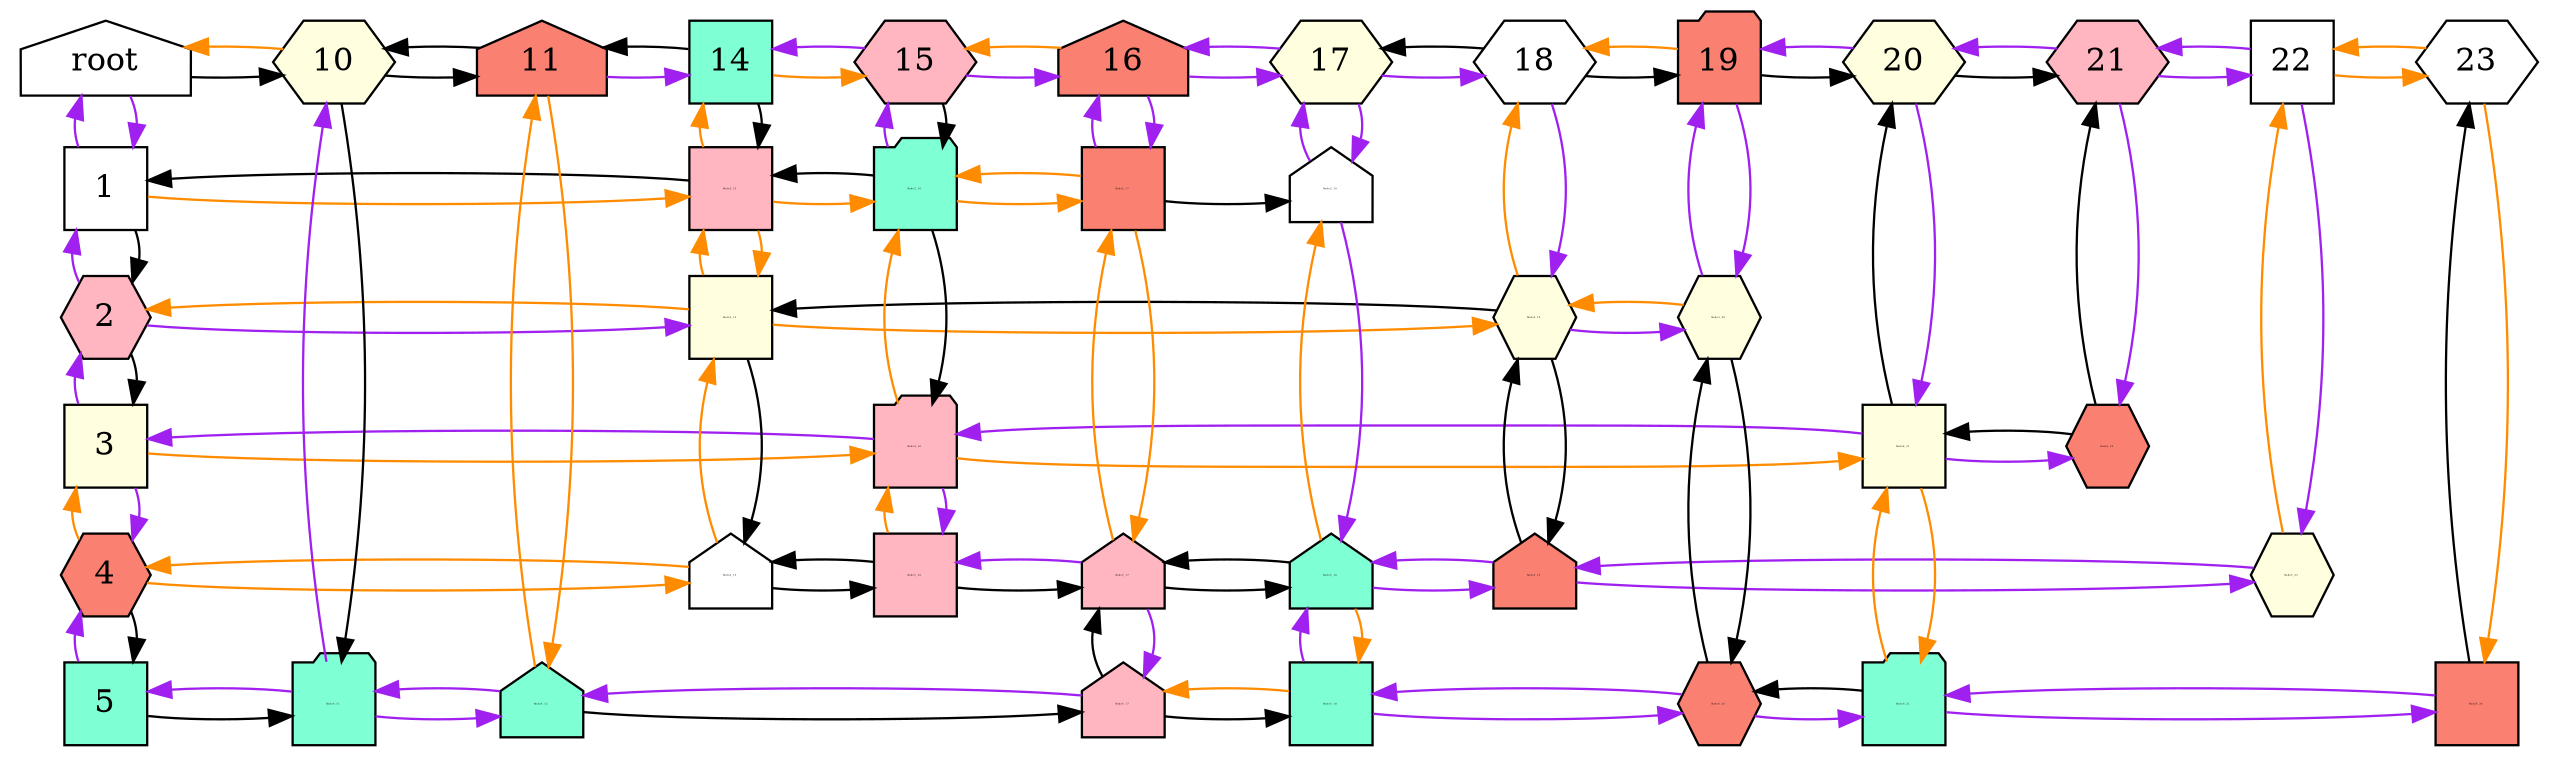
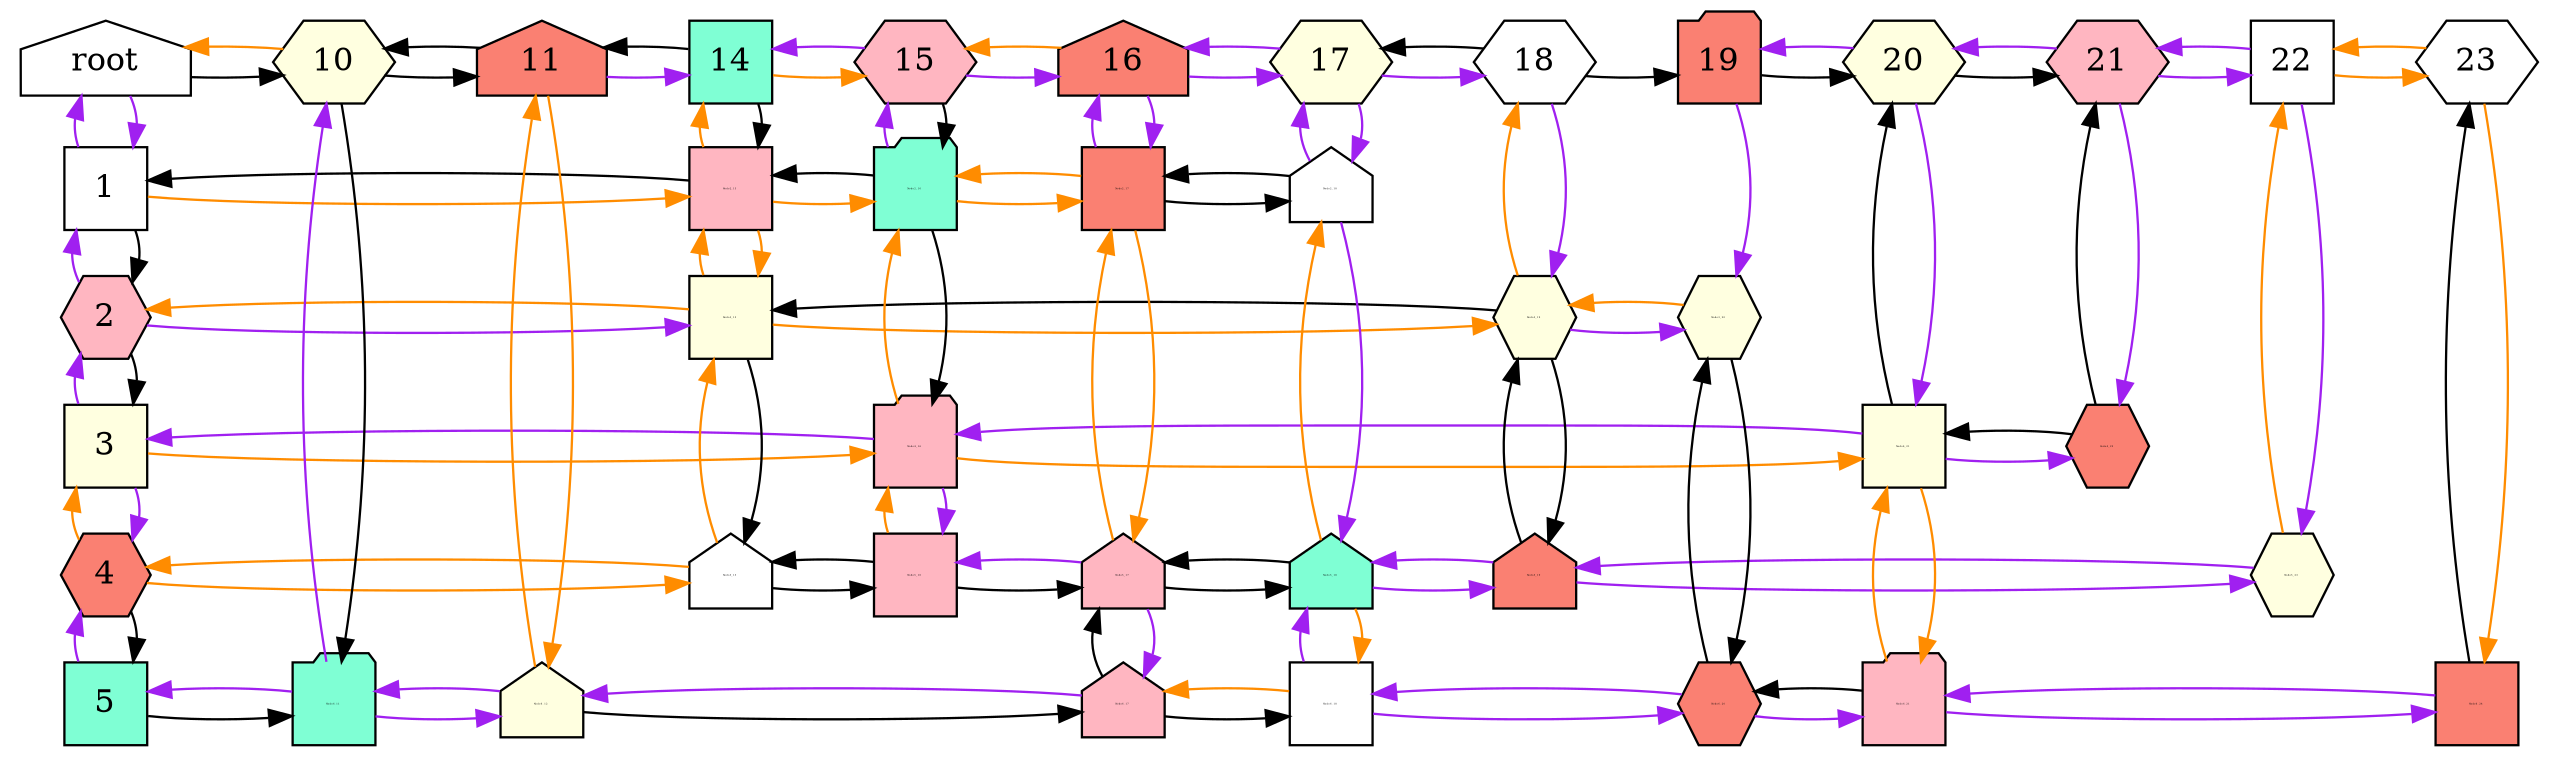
edge "19" -> "18": removed
edge "Nodo2_18" -> "Nodo2_17": added
edge "Nodo3_20" -> "19": removed
node "Nodo6_12": fillcolor aquamarine -> lightyellow
node "Nodo6_18": fillcolor aquamarine -> white
node "Nodo6_21": fillcolor aquamarine -> lightpink
